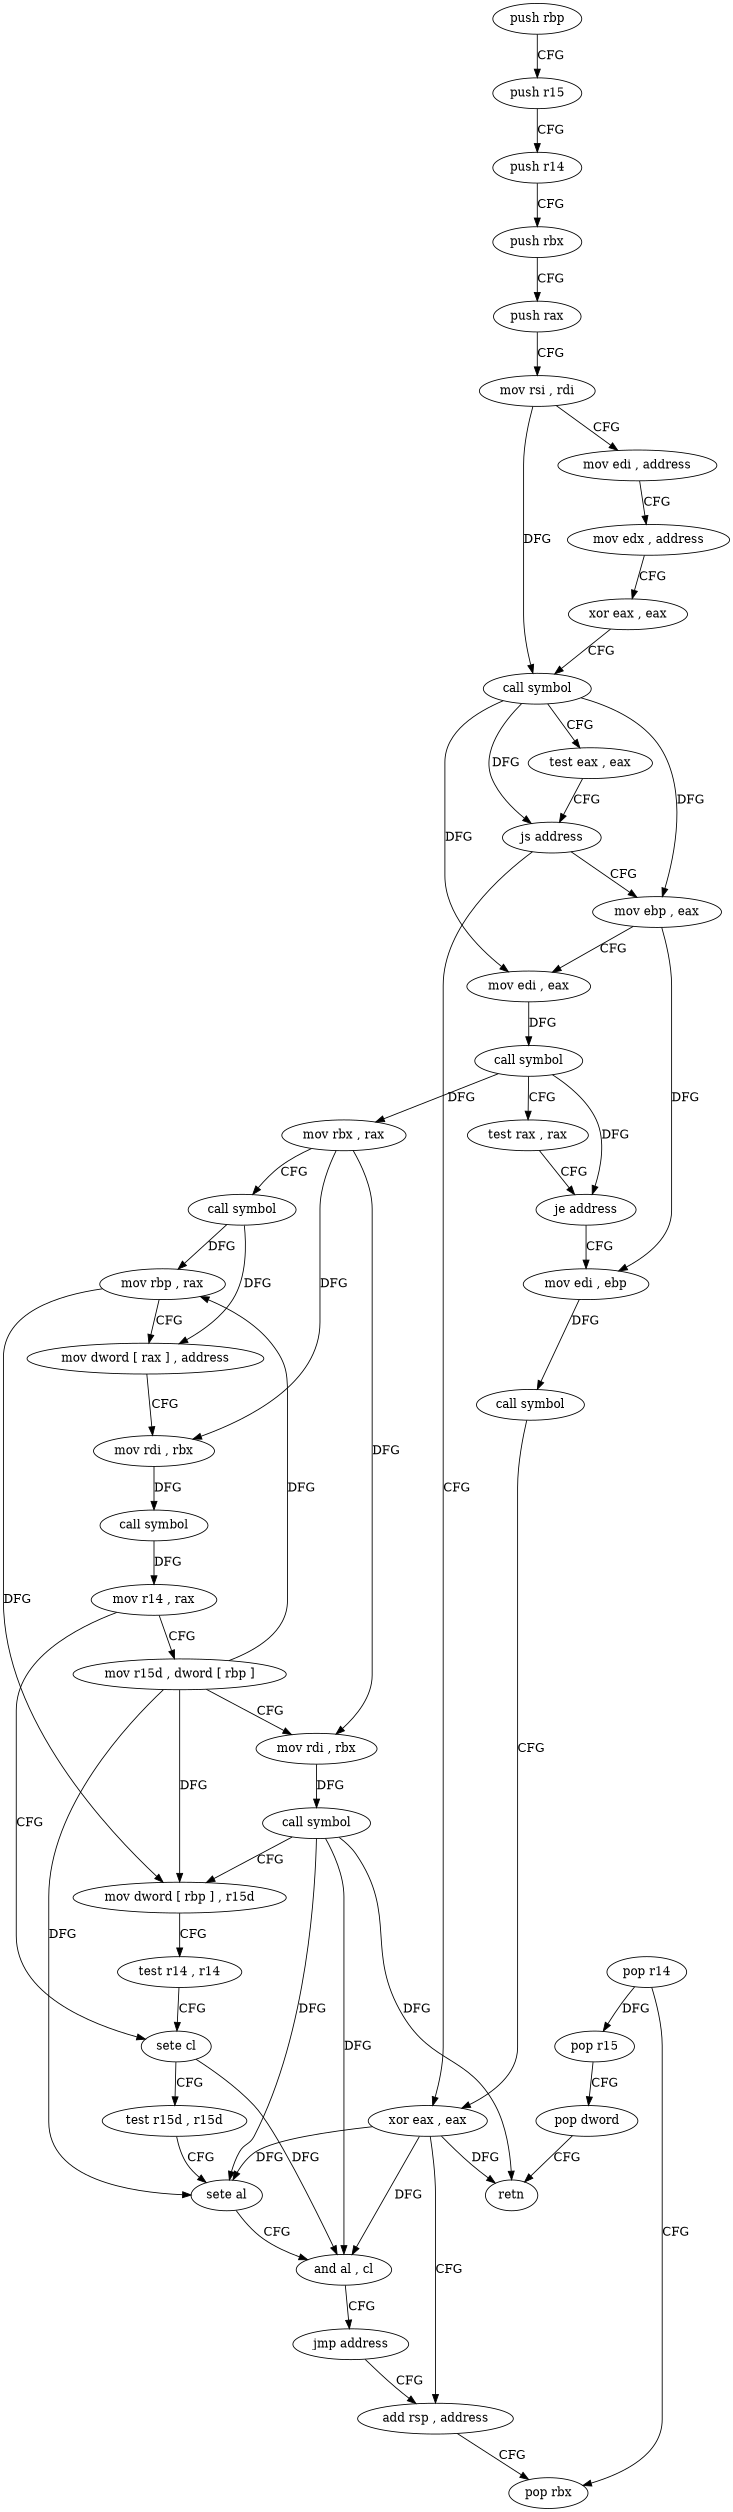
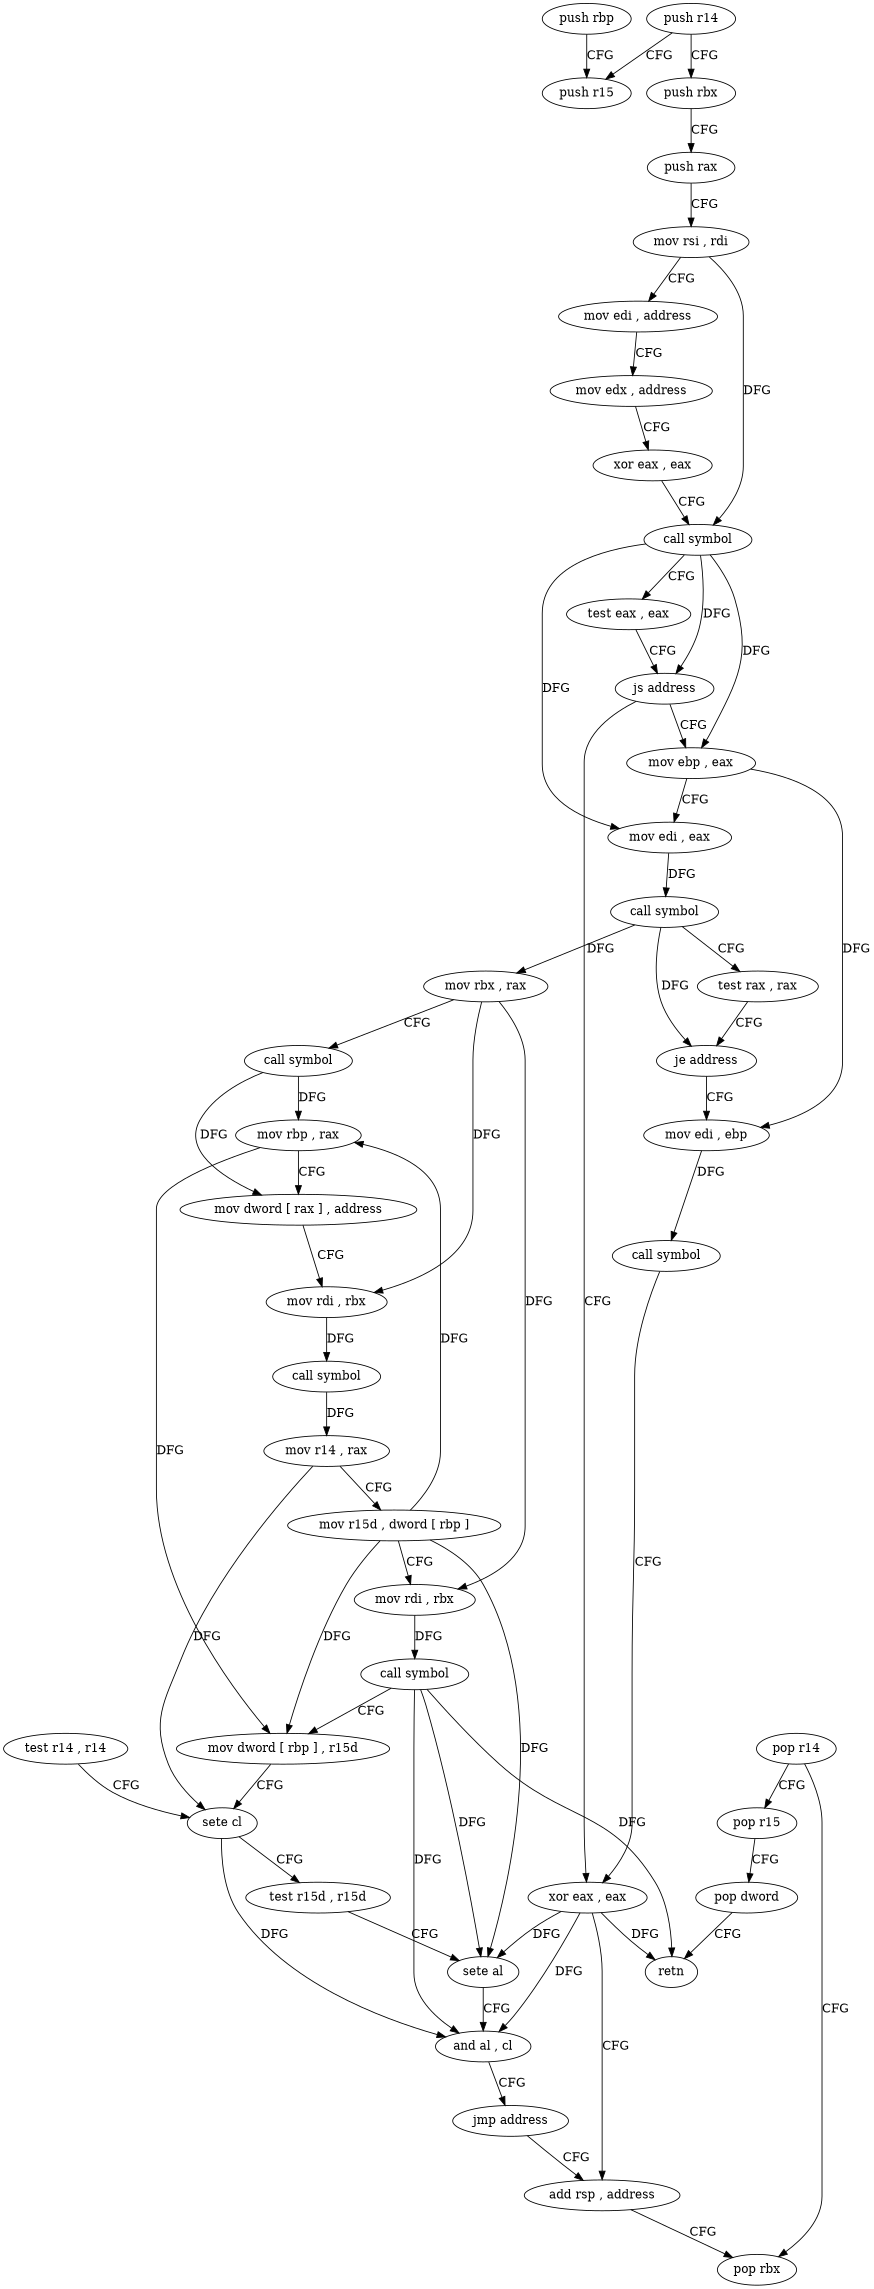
edge "push r15" -> "push r14": reversed
edge "mov r14 , rax" -> "sete cl": label "CFG" -> "DFG"
edge "mov dword [ rbp ] , r15d" -> "test r14 , r14": now "mov dword [ rbp ] , r15d" -> "sete cl"
edge "pop r14" -> "pop r15": label "DFG" -> "CFG"
